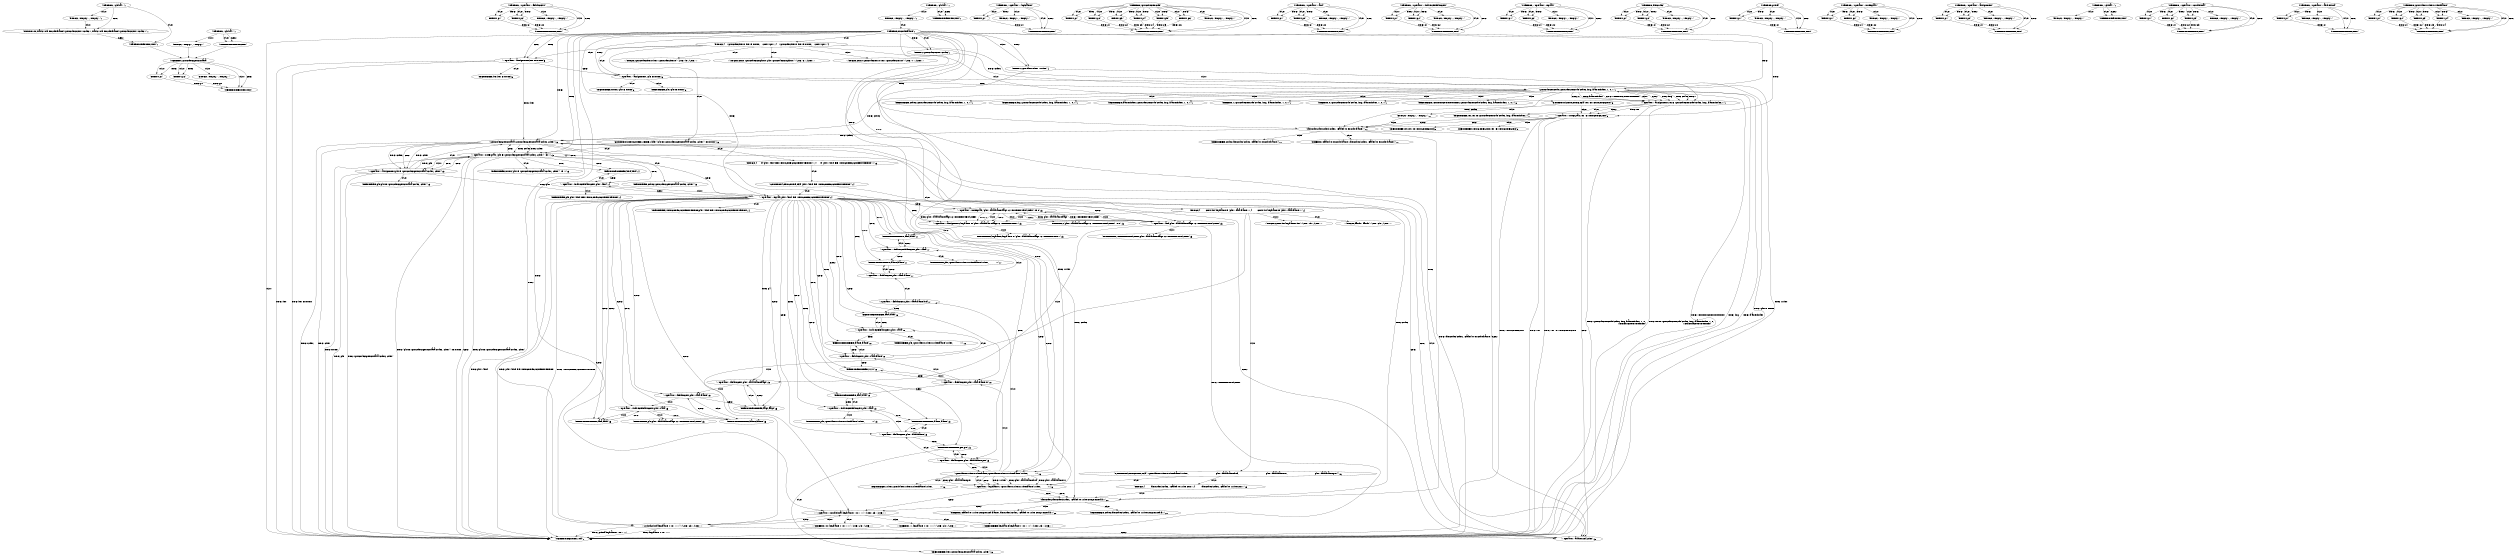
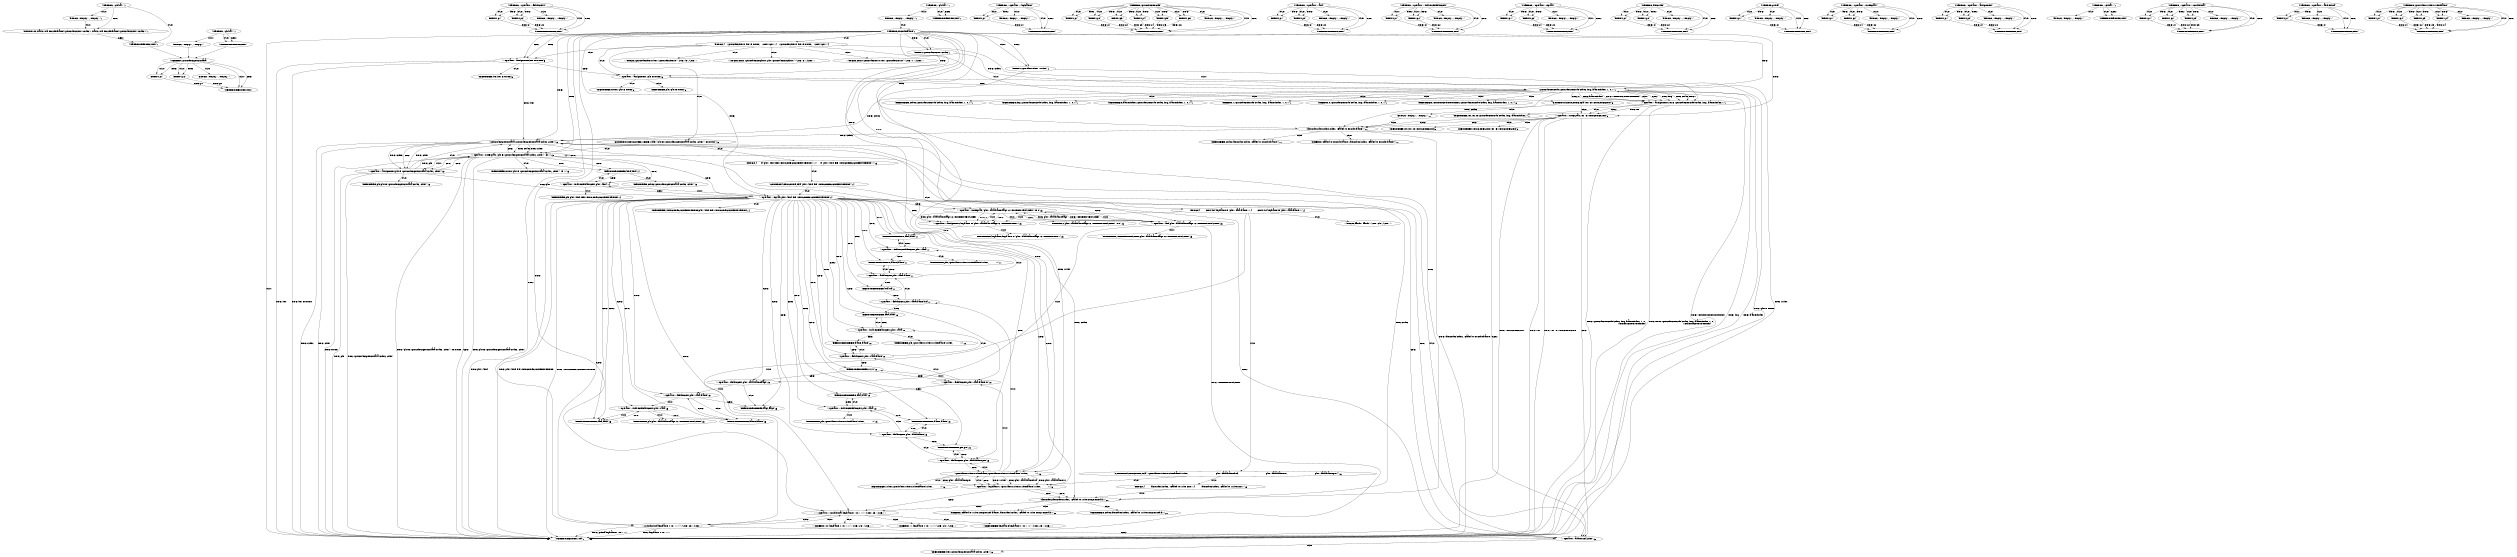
edge "(METHOD,encode_frame)" -> "(<operator>.assignment,*pkt = NULL)": now "(PARAM,vpx_codec_ctx_t *codec)" -> "(<operator>.assignment,*pkt = NULL)"
edge "(vpx_codec_get_cx_data,vpx_codec_get_cx_data(codec, &iter))" -> "(IDENTIFIER,codec,vpx_codec_get_cx_data(codec, &iter))": now "(FIELD_IDENTIFIER,kind,kind)" -> "(IDENTIFIER,codec,vpx_codec_get_cx_data(codec, &iter))"
node "<(LOCAL,const int keyframe: int)<SUB>15</SUB>>": removed
edge "(<operator>.equals,pkt->kind == VPX_CODEC_CX_FRAME_PKT)" -> "(<operator>.fieldAccess,pkt->data.frame.flags)": label "DDG: p4" -> "CDG: "
node "(FIELD_IDENTIFIER,buf,buf)": added
edge "(FIELD_IDENTIFIER,flags,flags)" -> "(<operator>.fieldAccess,pkt->data.frame.flags)": now "(FIELD_IDENTIFIER,sz,sz)" -> "(<operator>.fieldAccess,pkt->data.frame.flags)"
edge "(FIELD_IDENTIFIER,pts,pts)" -> "(IDENTIFIER,iter,vpx_codec_get_cx_data(codec, &iter))": now "(<operator>.addressOf,&iter)" -> "(IDENTIFIER,iter,vpx_codec_get_cx_data(codec, &iter))"
